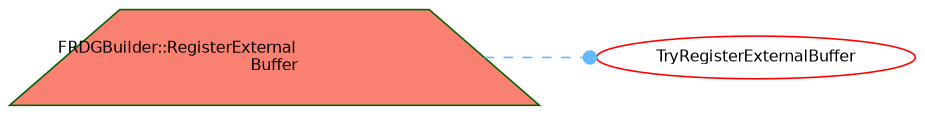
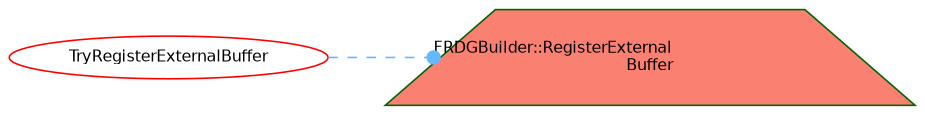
edge "FRDGBuilder::RegisterExternal Buffer" -> "TryRegisterExternalBuffer": reversed
